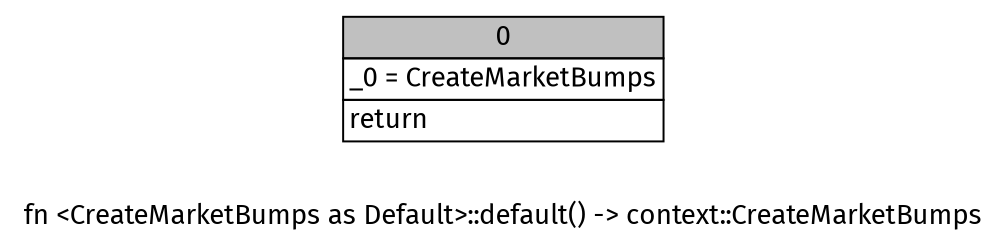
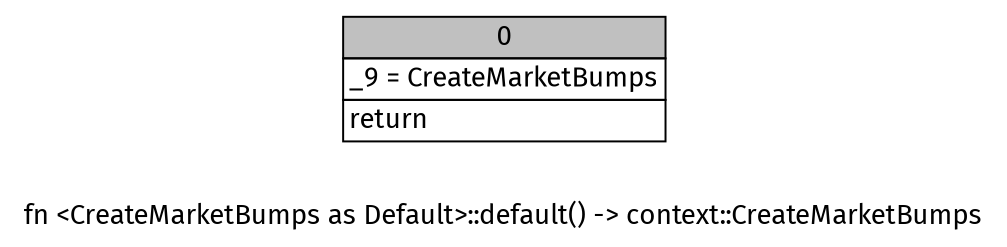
node "0": text "_0 = CreateMarketBumps" -> "_9 = CreateMarketBumps"
